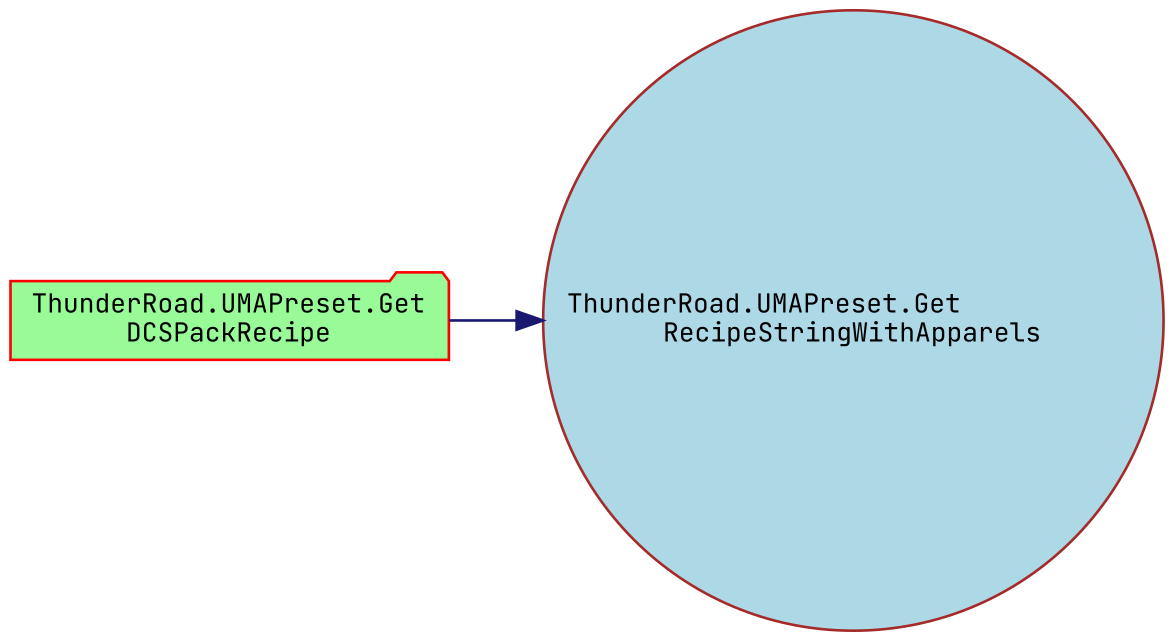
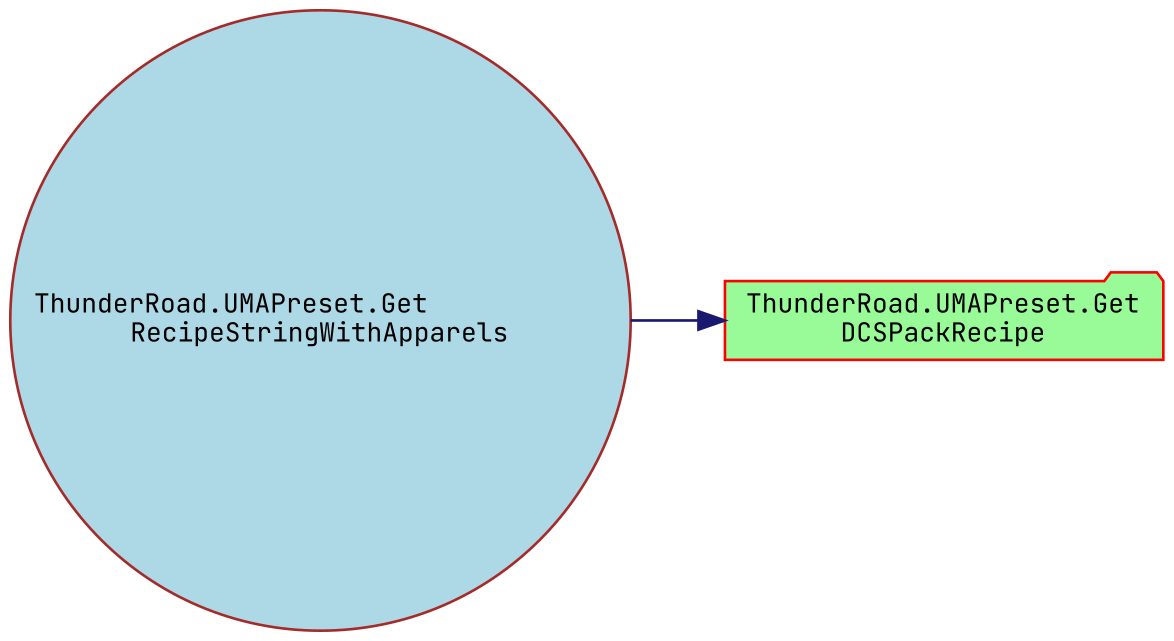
edge "ThunderRoad.UMAPreset.Get DCSPackRecipe" -> "ThunderRoad.UMAPreset.Get RecipeStringWithApparels": reversed
